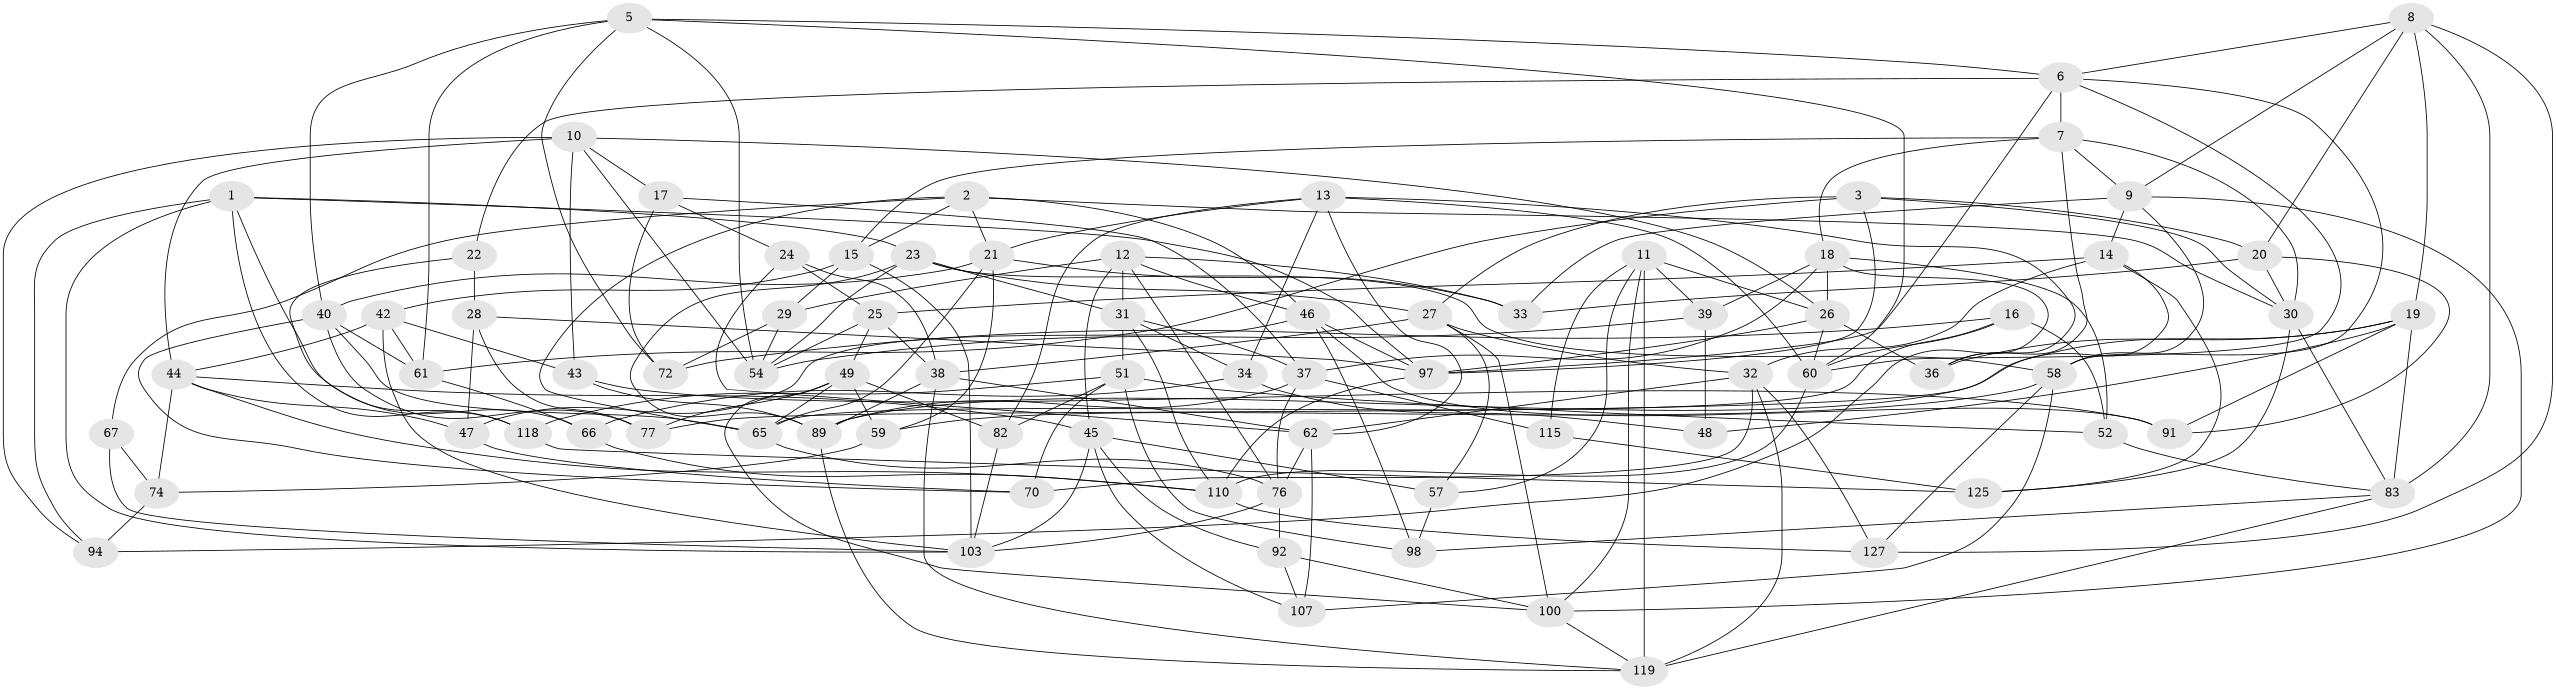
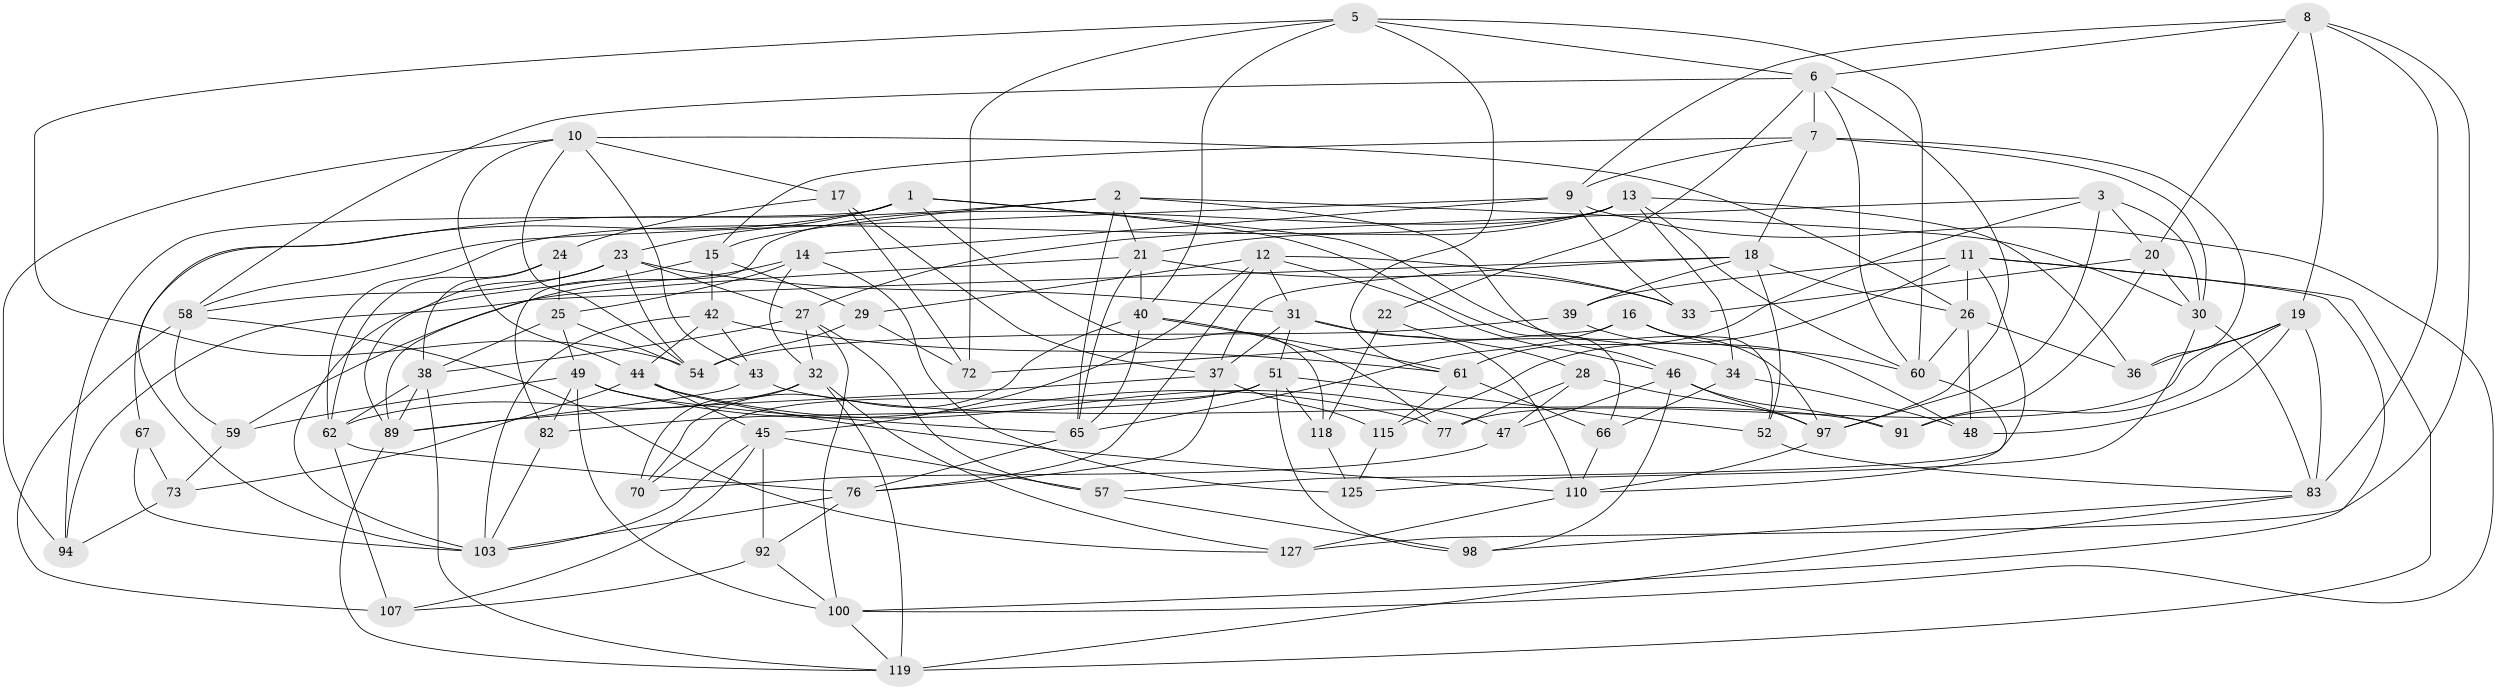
edge "26" -- "97": now "26" -- "48"
edge "61" -- "115": added
node "74": label "74" -> "73"
